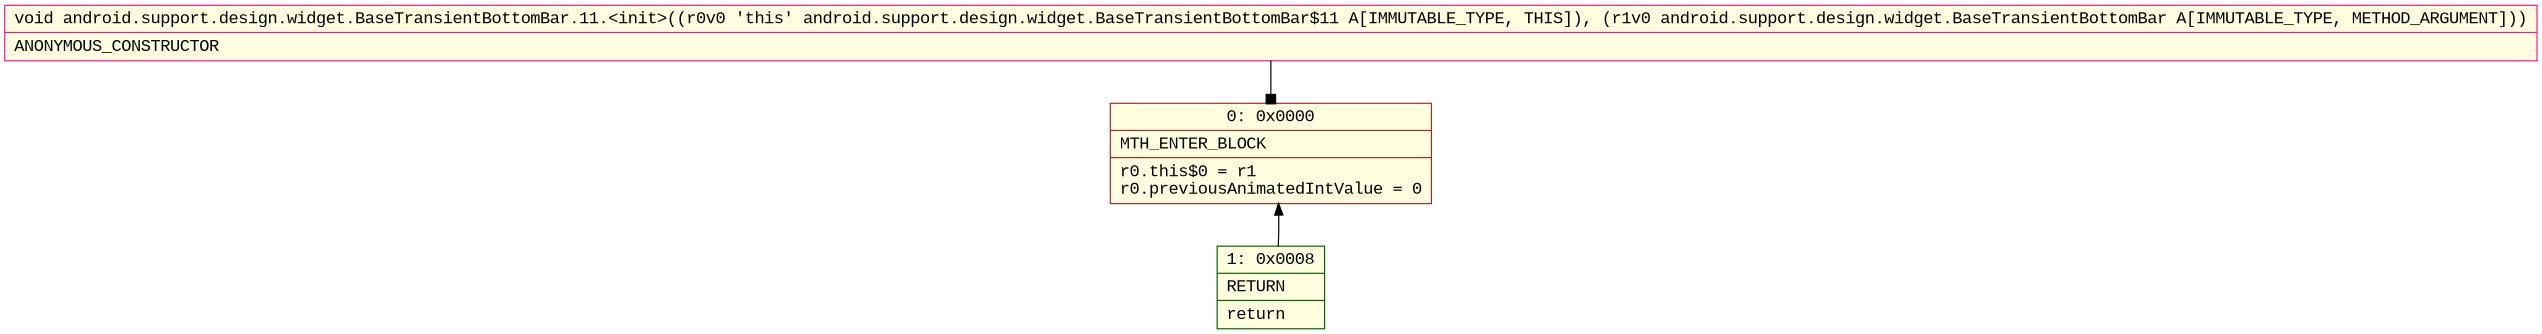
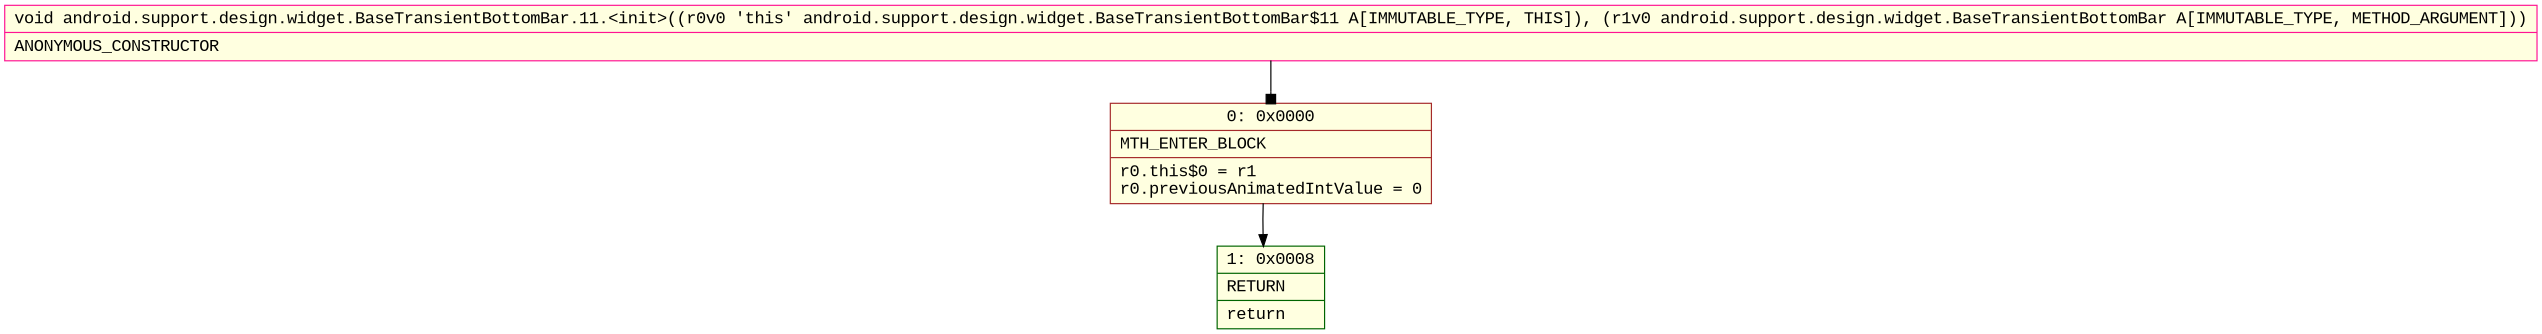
edge "1: 0x0008" -> "0: 0x0000": reversed
